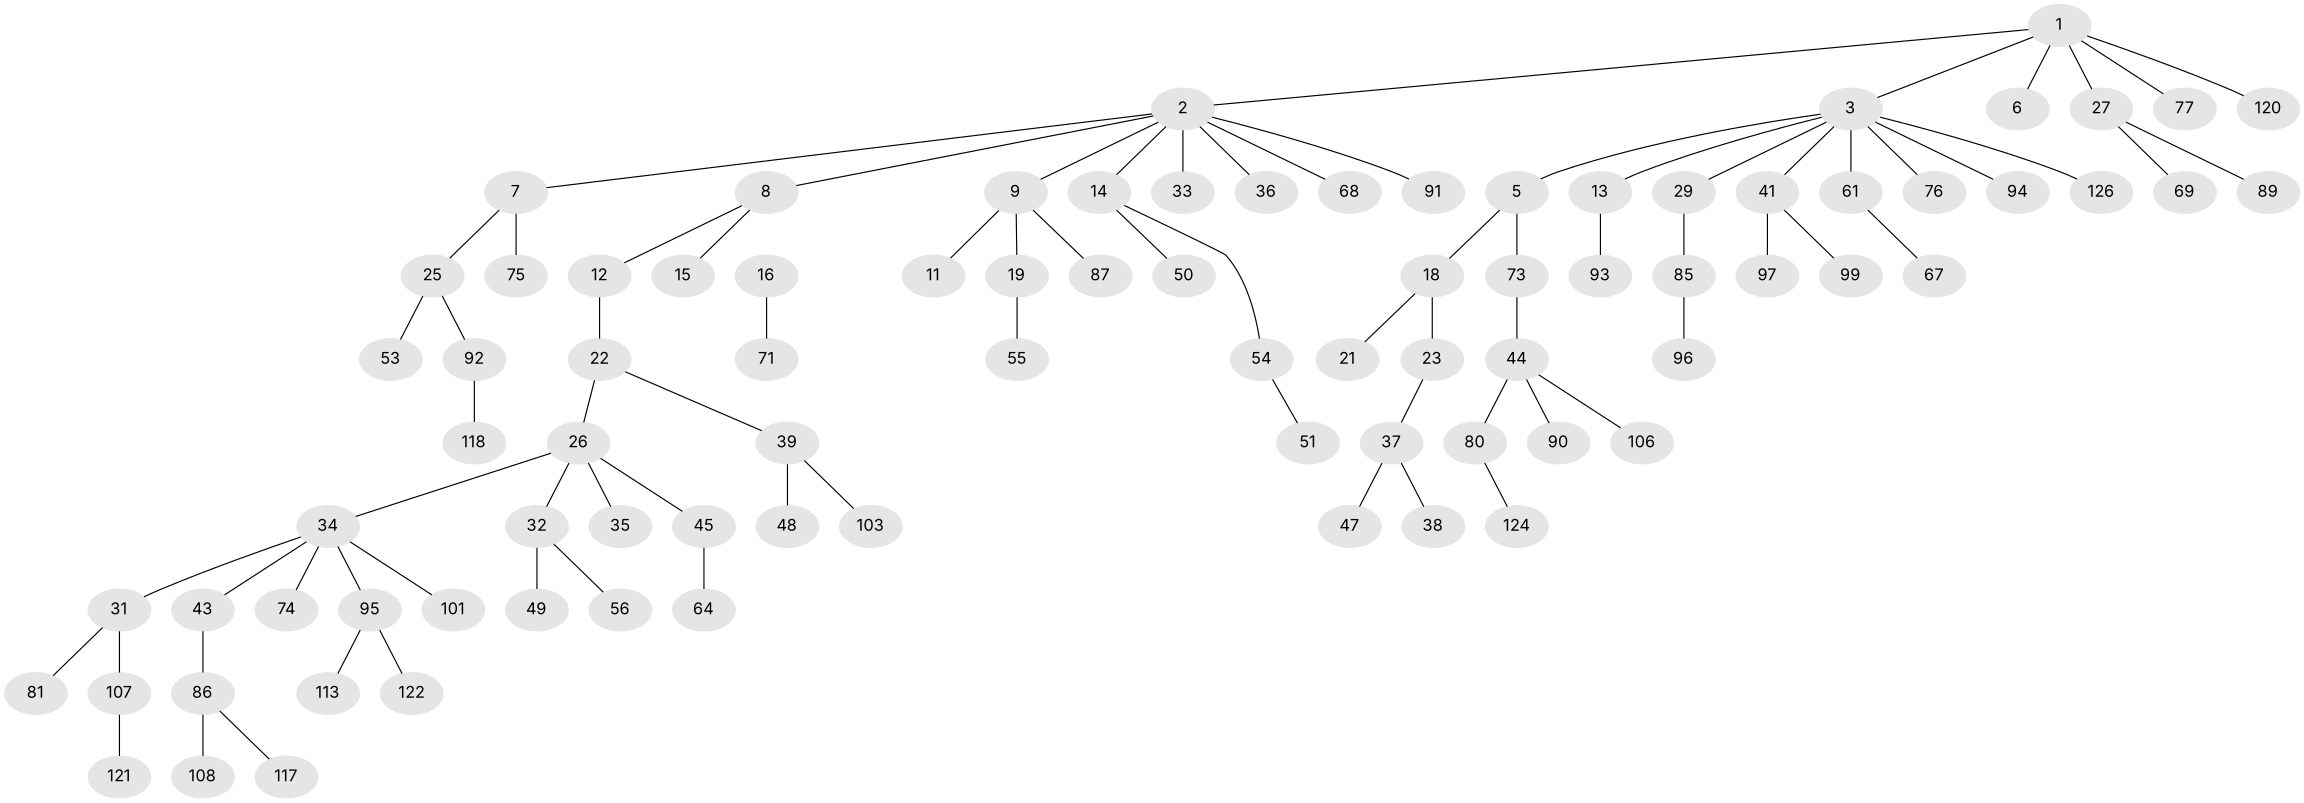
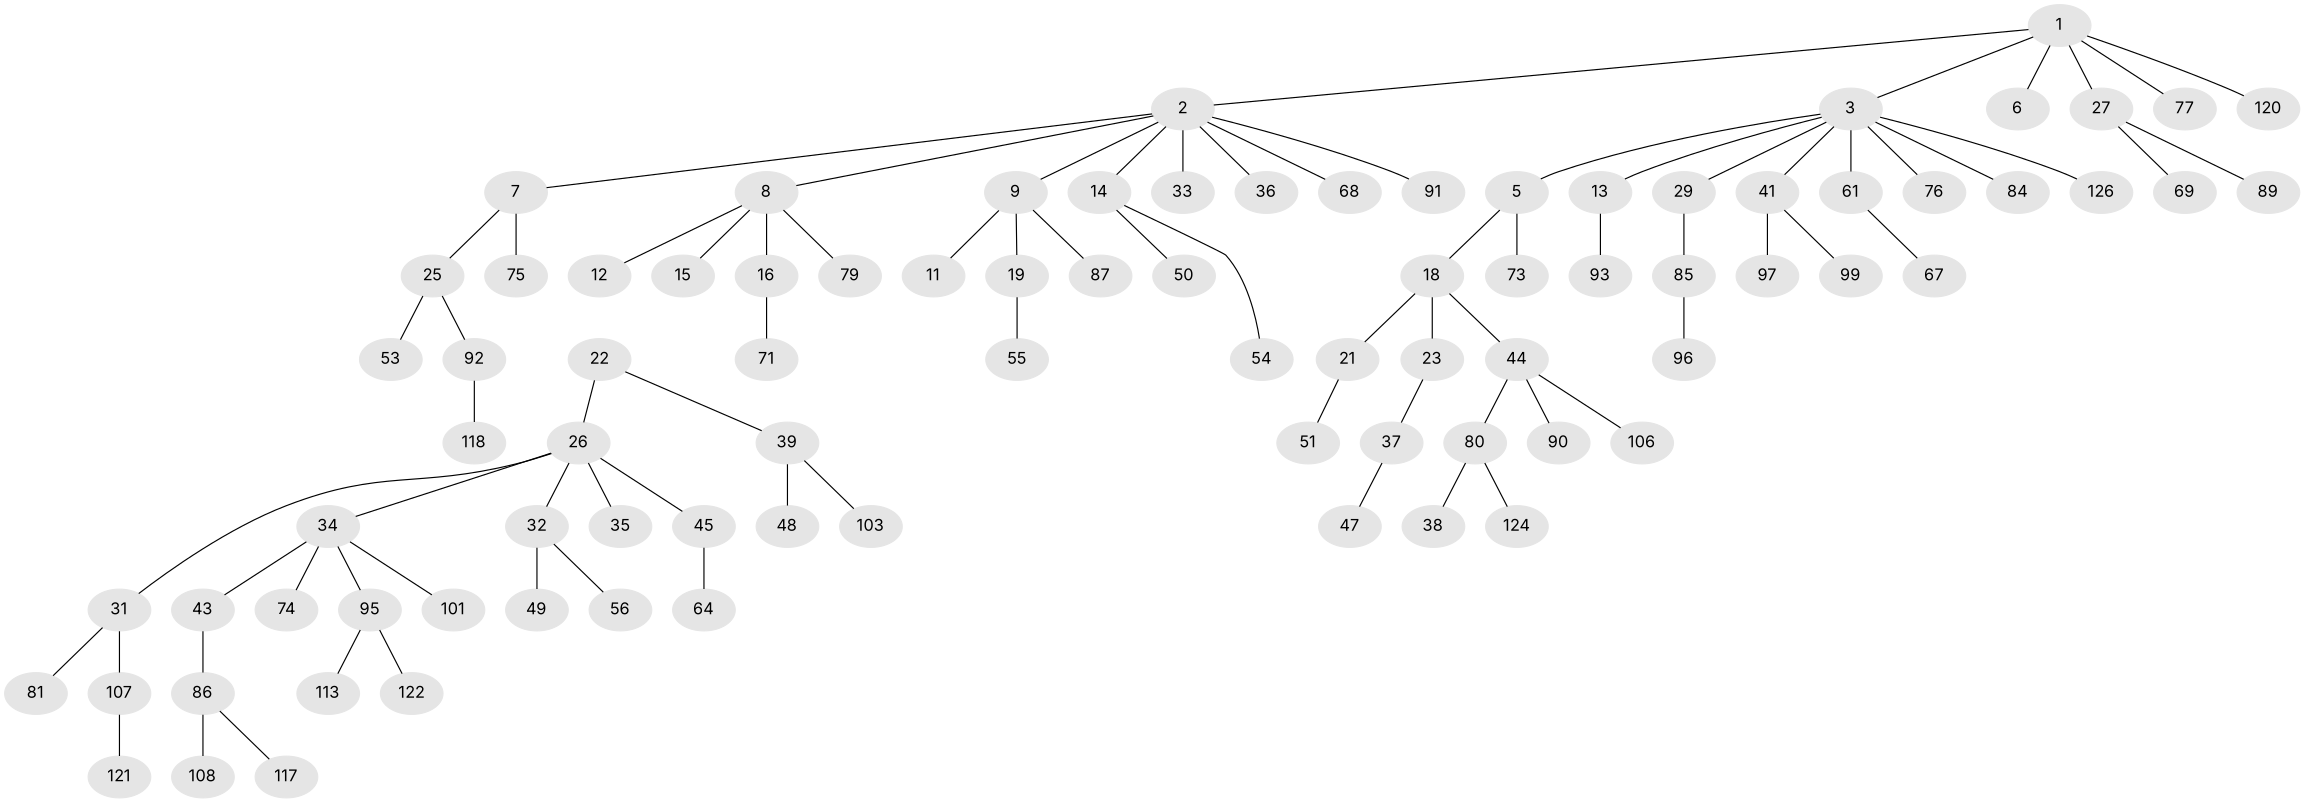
node "94": label "94" -> "84"
edge "8" -- "16": added
node "79": added
edge "12" -- "22": removed
edge "73" -- "44": now "18" -- "44"
edge "54" -- "51": now "21" -- "51"
edge "37" -- "38": now "80" -- "38"
edge "34" -- "31": now "26" -- "31"
